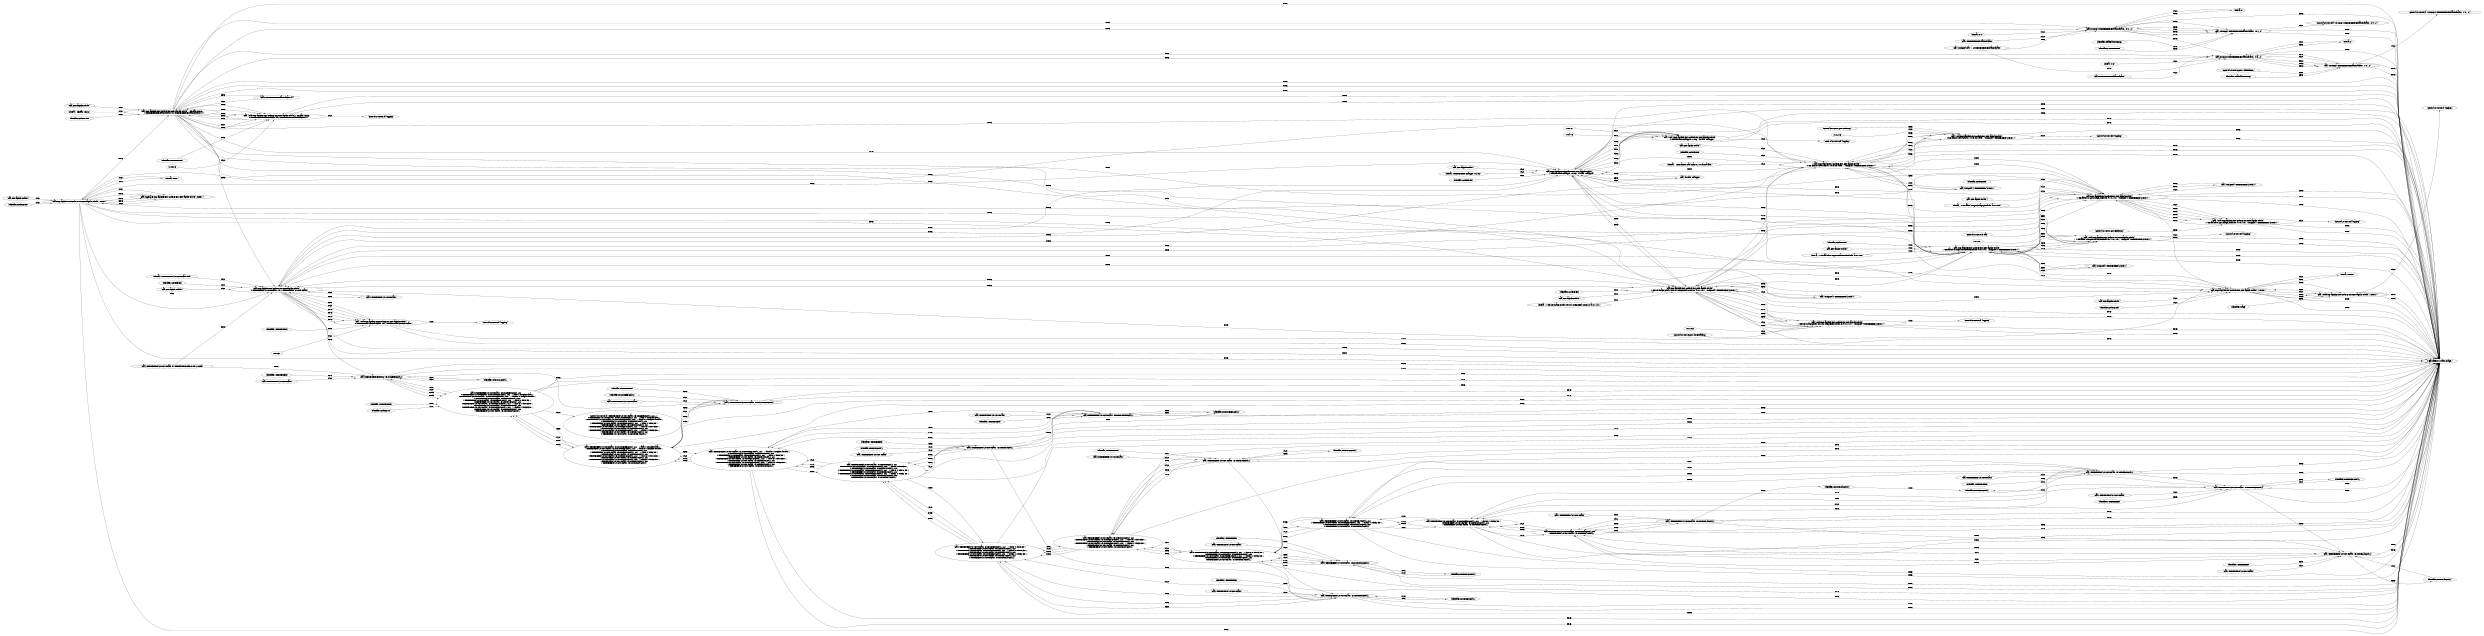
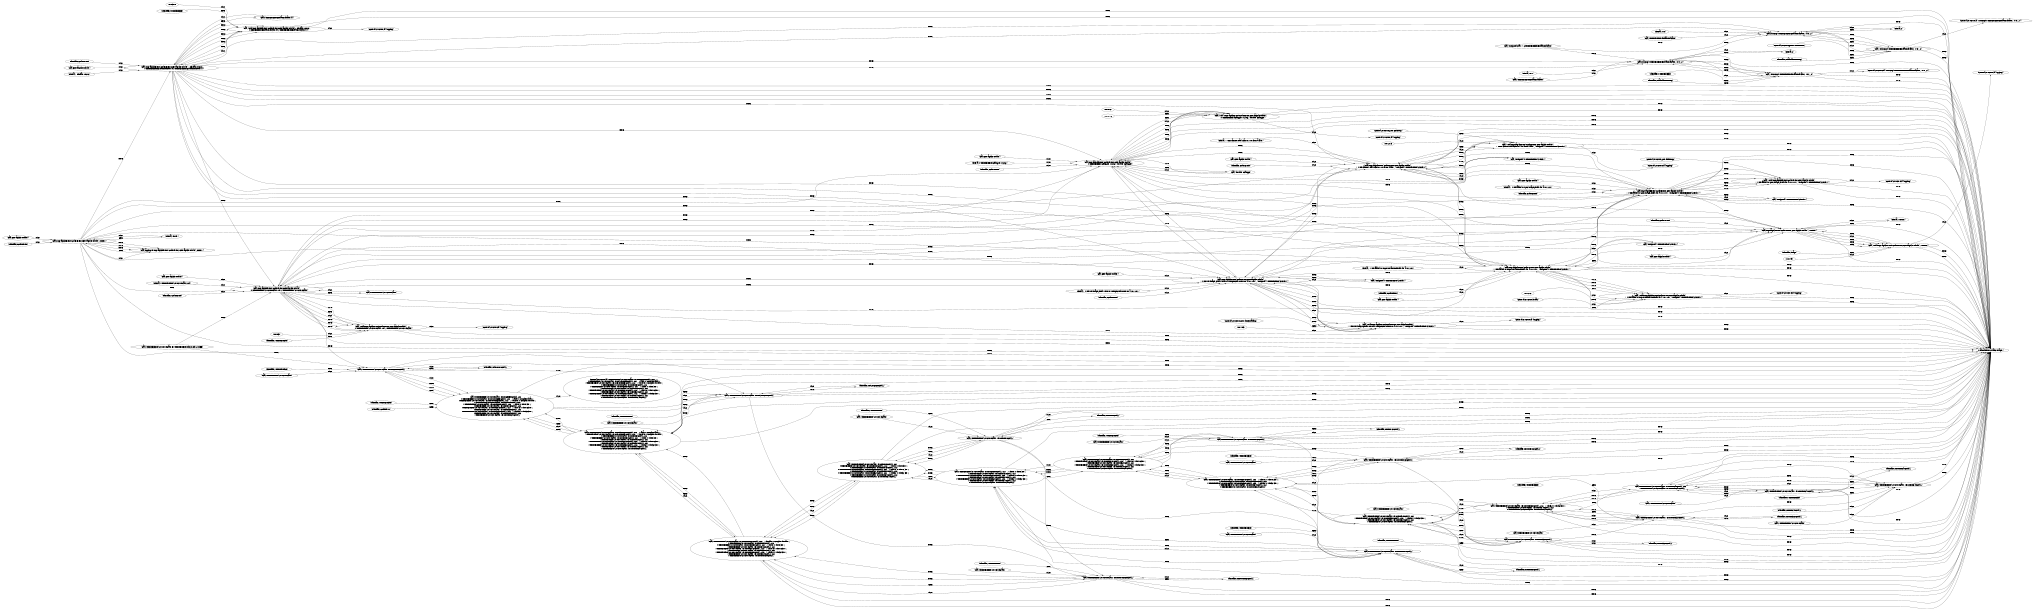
node "1004776": label "1004776" -> "1000776"
node "1001797": added
node "(Call,MATLAB_HDR.ExitLoop != mxCHAR_CLASS)": label "(Call,MATLAB_HDR.ExitLoop != mxCHAR_CLASS)" -> "(Call,MATLAB_HDR.StructureClass != mxCHAR_CLASS)"
edge "(Call,MATLAB_HDR.StructureClass != mxSINGLE_CLASS)" -> "(Identifier,mxSINGLE_CLASS)": added, label "CFG:"
edge "(Identifier,mxDOUBLE_CLASS)" -> "(Call,MATLAB_HDR.StructureClass != mxDOUBLE_CLASS)": label "CFG: " -> "AST: "
edge "(Call,MATLAB_HDR.StructureClass != mxINT8_CLASS)" -> "(Identifier,mxDOUBLE_CLASS)": now "(Call,MATLAB_HDR.StructureClass != mxINT8_CLASS)" -> "(Identifier,mxINT8_CLASS)"
edge "(Call,MATLAB_HDR.StructureClass != mxINT16_CLASS)" -> "(Call,MATLAB_HDR.StructureClass != mxUINT16_CLASS)": added, label "DDG:"
edge "(Identifier,mxUINT64_CLASS)" -> "(Identifier,mxINT32_CLASS)": now "(Identifier,mxUINT64_CLASS)" -> "(Call,MATLAB_HDR.StructureClass != mxUINT64_CLASS)"
edge "(Call,MATLAB_HDR.StructureClass != mxUINT16_CLASS)" -> "(Call,MATLAB_HDR.StructureClass != mxINT32_CLASS)": added, label "DDG:"
edge "(Call,MATLAB_HDR.StructureClass != mxSINGLE_CLASS)" -> "(Call,MATLAB_HDR.StructureClass != mxDOUBLE_CLASS)": added, label "DDG:"
edge "(Call,MATLAB_HDR.StructureClass != mxINT64_CLASS)" -> "(Identifier,mxINT64_CLASS)": removed, label "CFG:"
